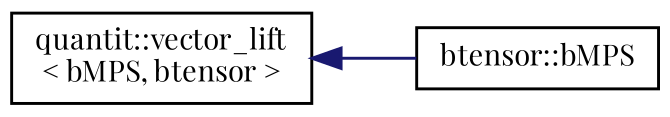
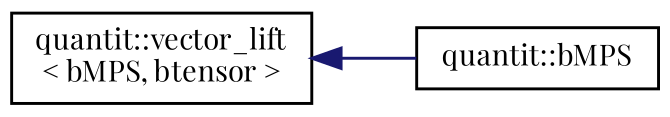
node "btensor::bMPS": label "btensor::bMPS" -> "quantit::bMPS"
